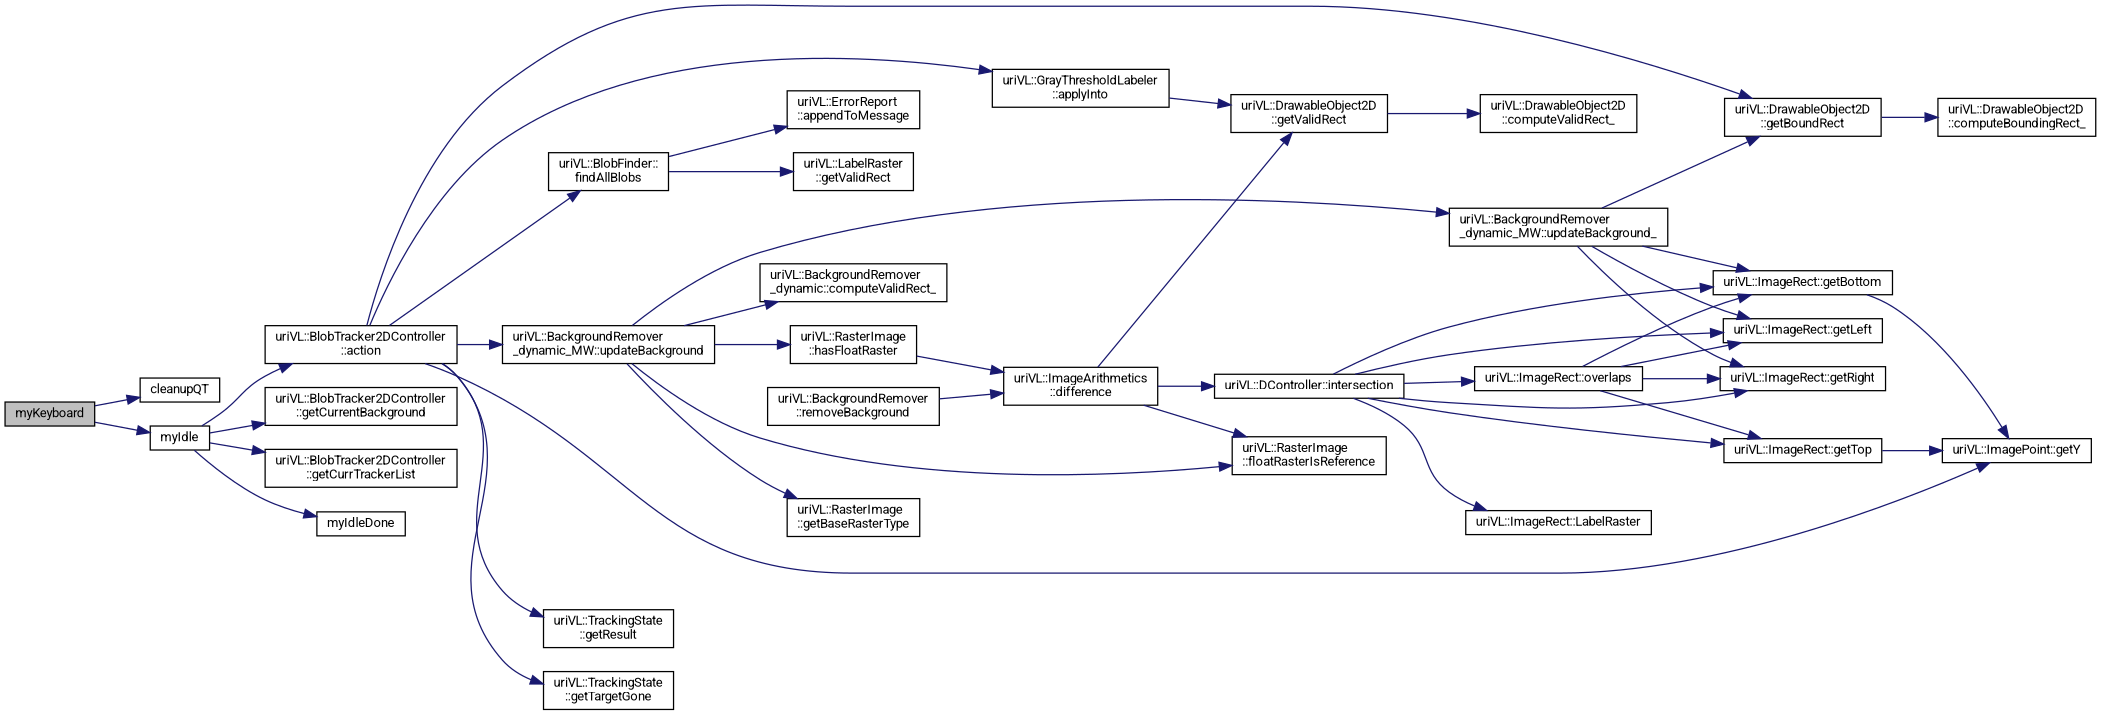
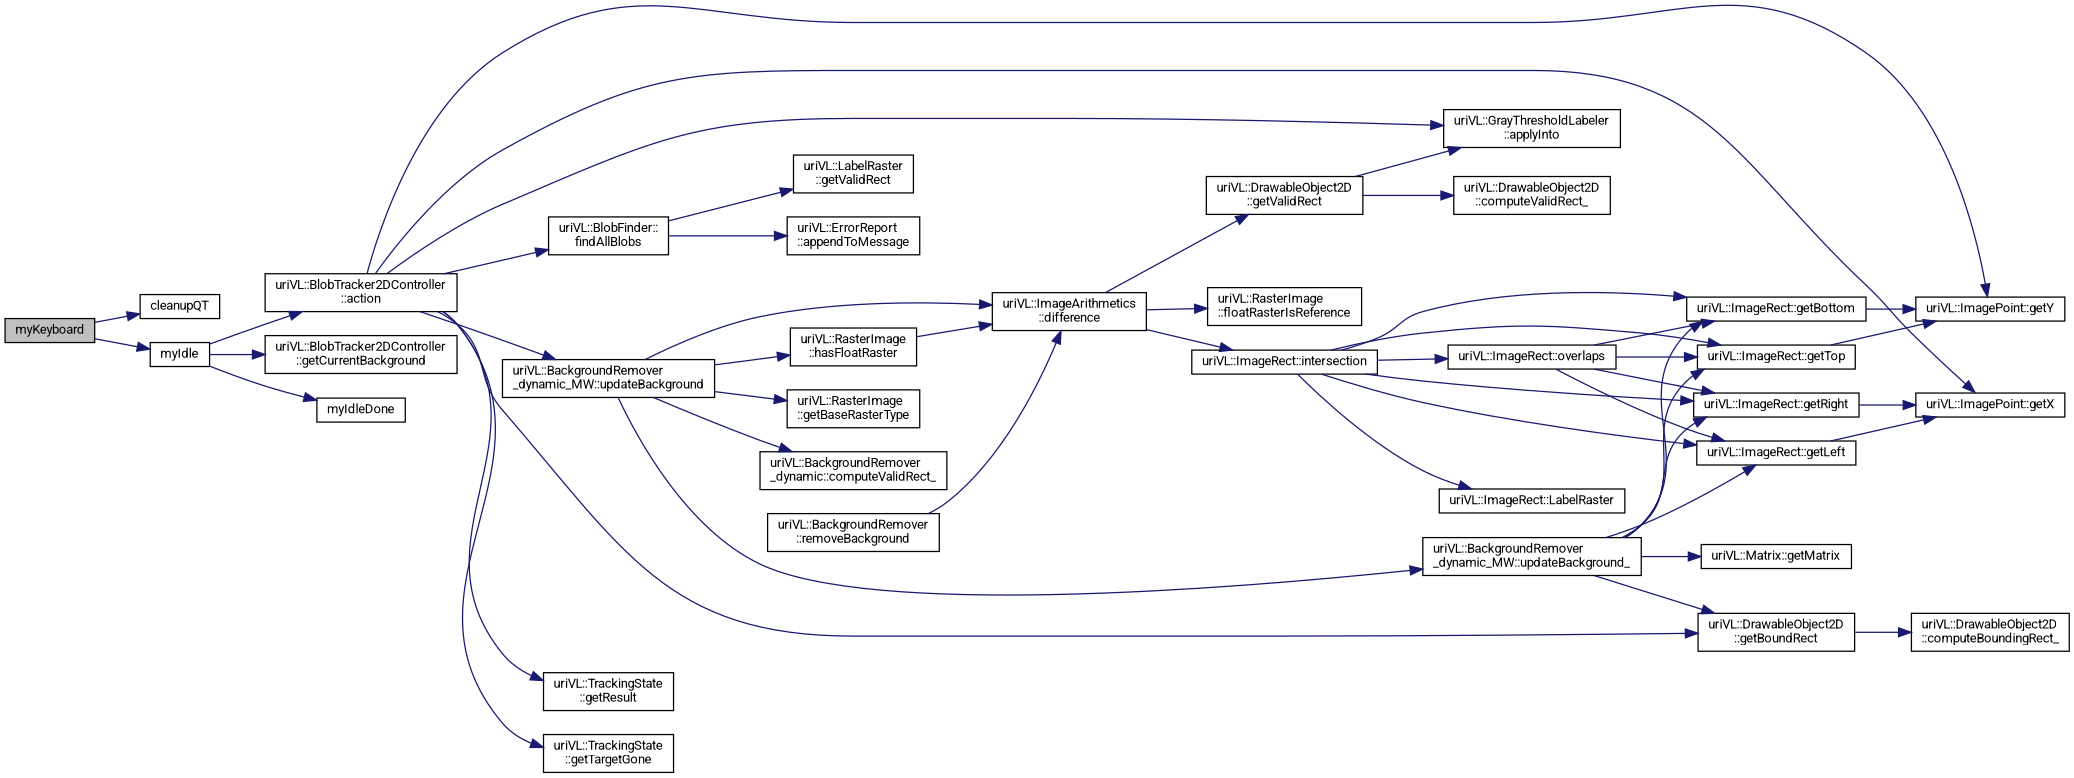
edge "uriVL::GrayThresholdLabeler ::applyInto" -> "uriVL::DrawableObject2D ::getValidRect": reversed
node "uriVL::DController::intersection": label "uriVL::DController::intersection" -> "uriVL::ImageRect::intersection"
node "uriVL::ImagePoint::getX": added
edge "uriVL::BackgroundRemover _dynamic_MW::updateBackground_" -> "uriVL::ImageRect::getTop": added
edge "uriVL::BackgroundRemover _dynamic_MW::updateBackground" -> "uriVL::RasterImage ::floatRasterIsReference": now "uriVL::BackgroundRemover _dynamic_MW::updateBackground" -> "uriVL::ImageArithmetics ::difference"
node "uriVL::BlobTracker2DController ::getCurrTrackerList": removed
node "uriVL::Matrix::getMatrix": added
